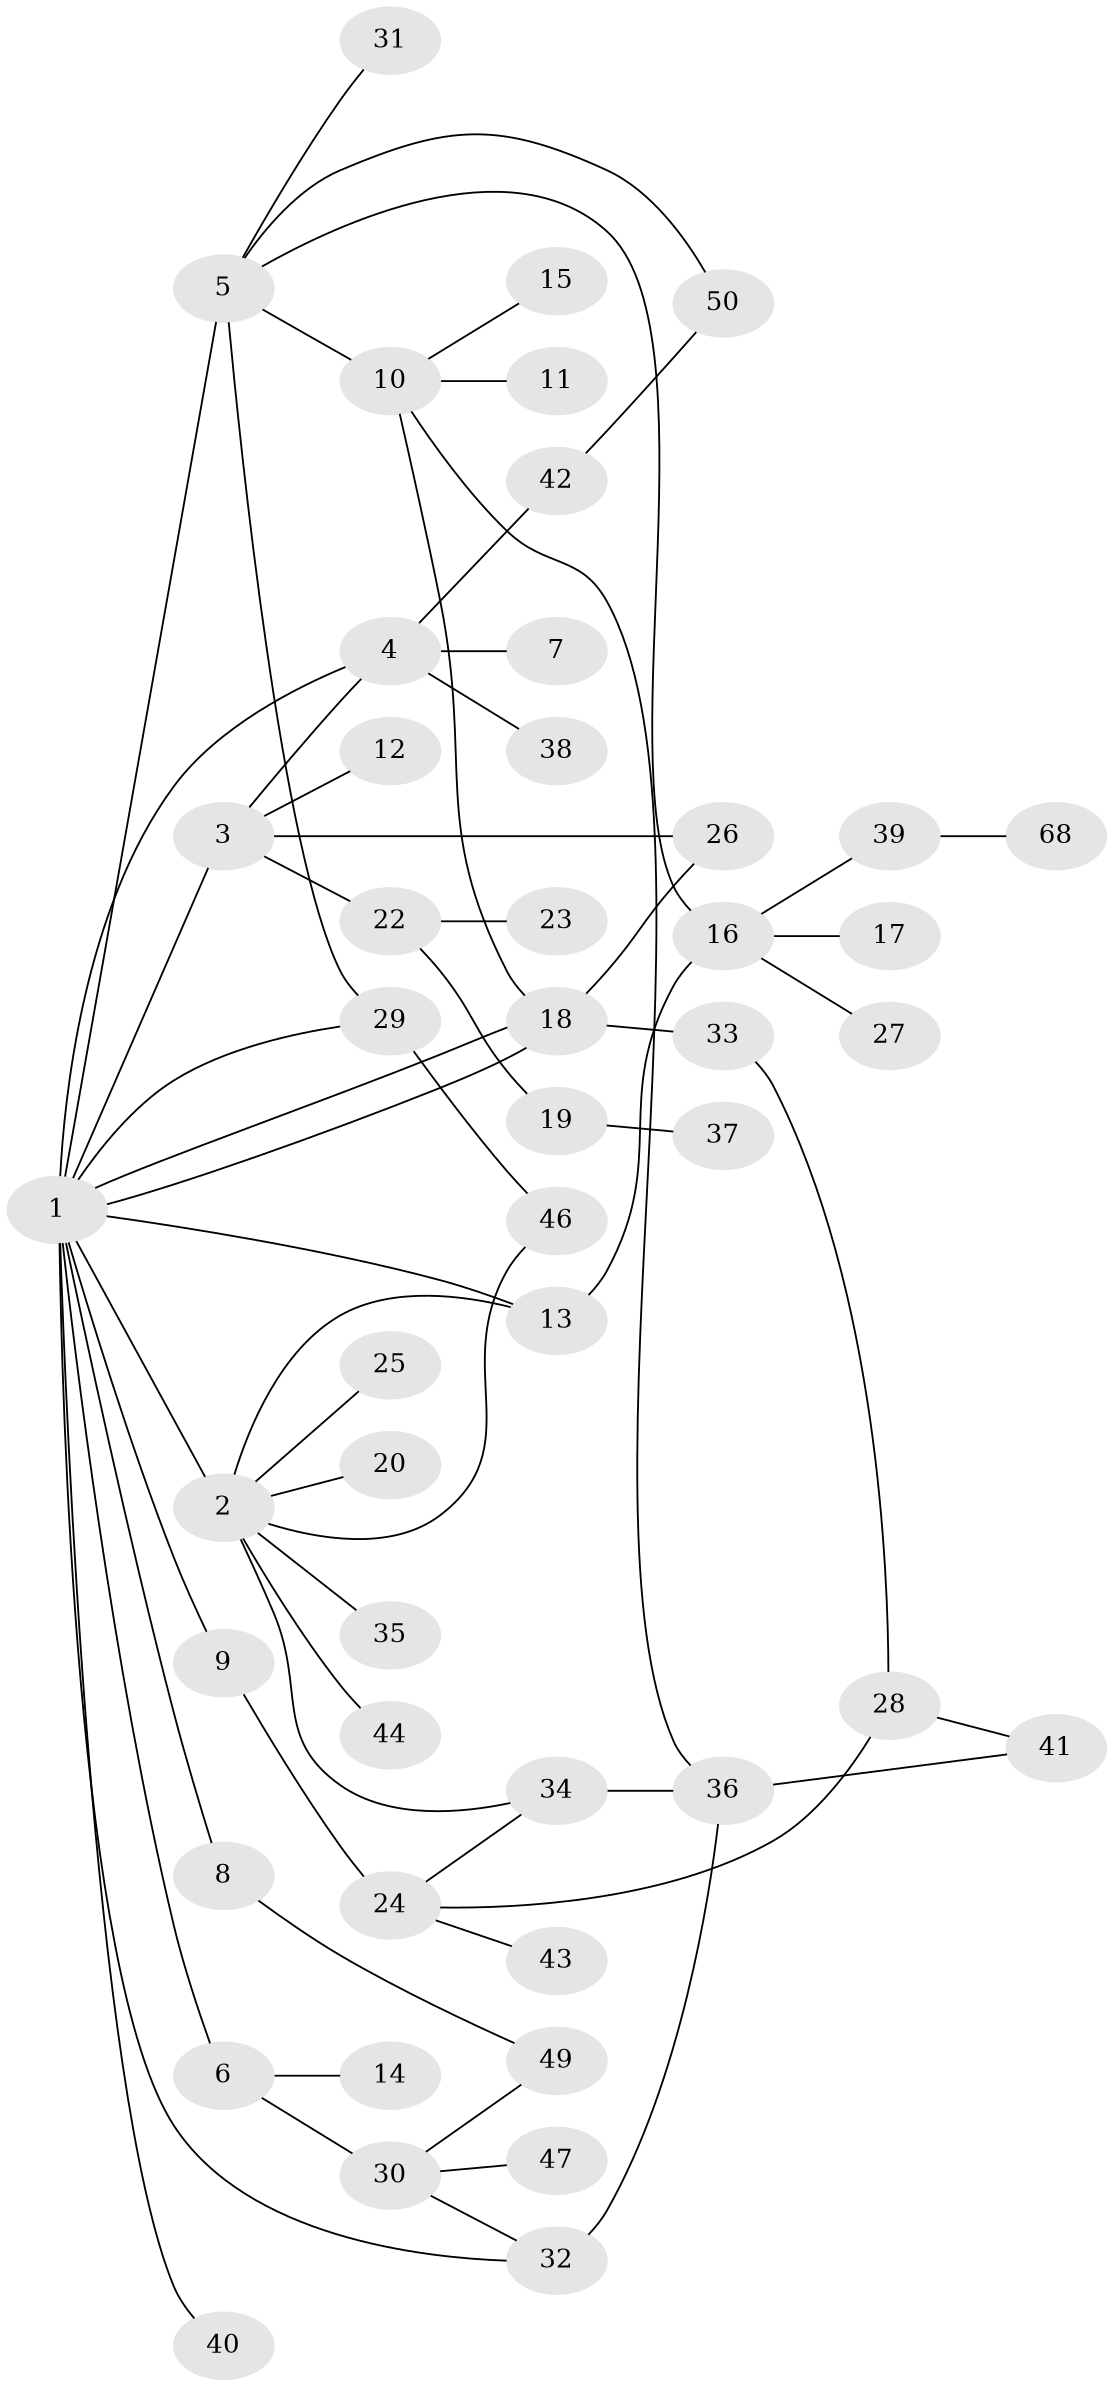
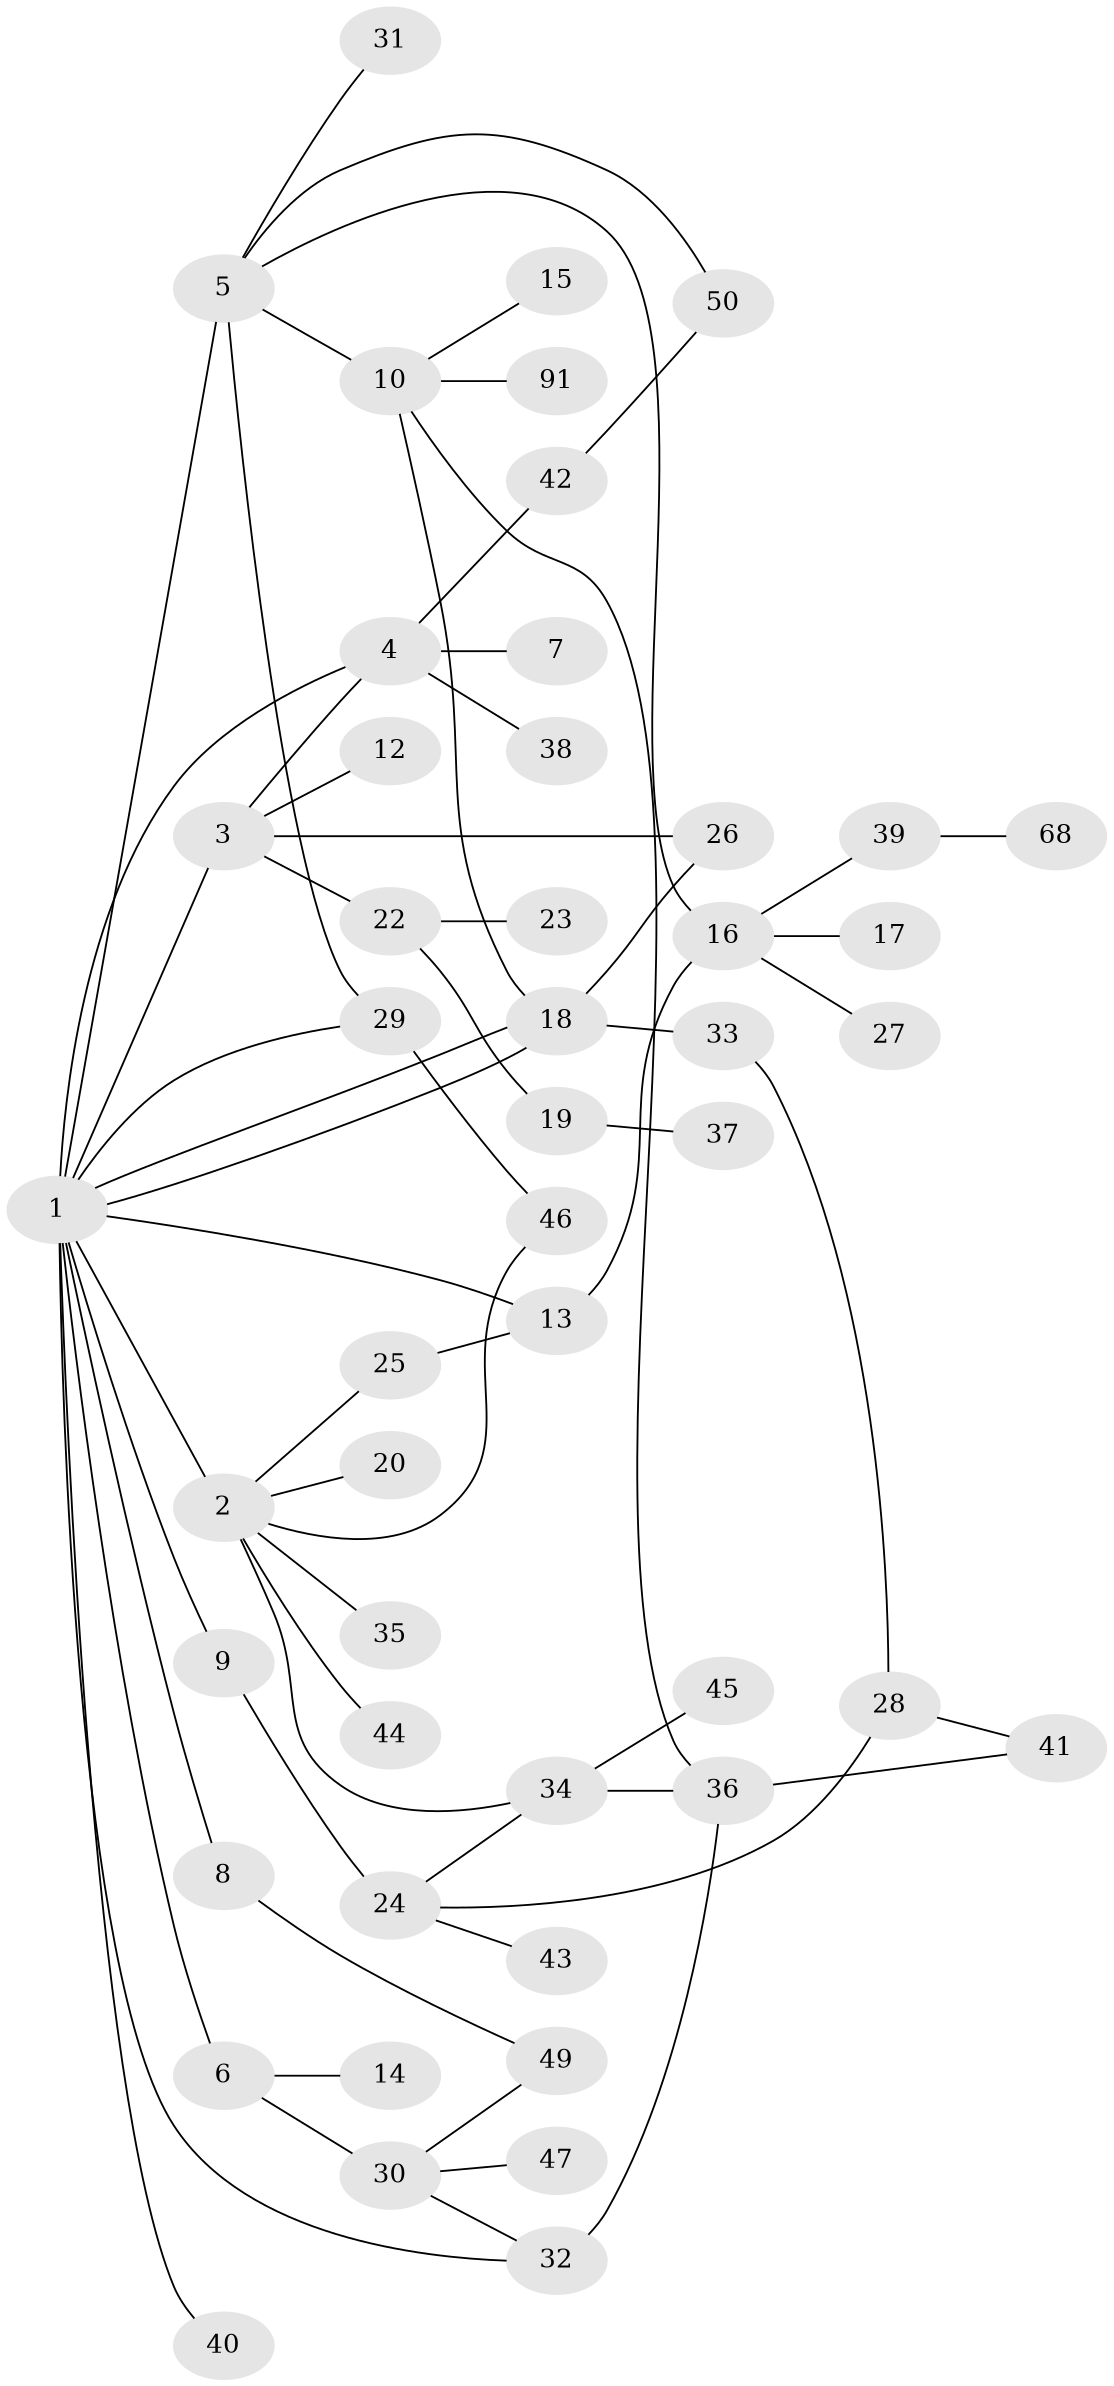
node "11": label "11" -> "91"
edge "13" -- "2": now "13" -- "25"
node "45": added
